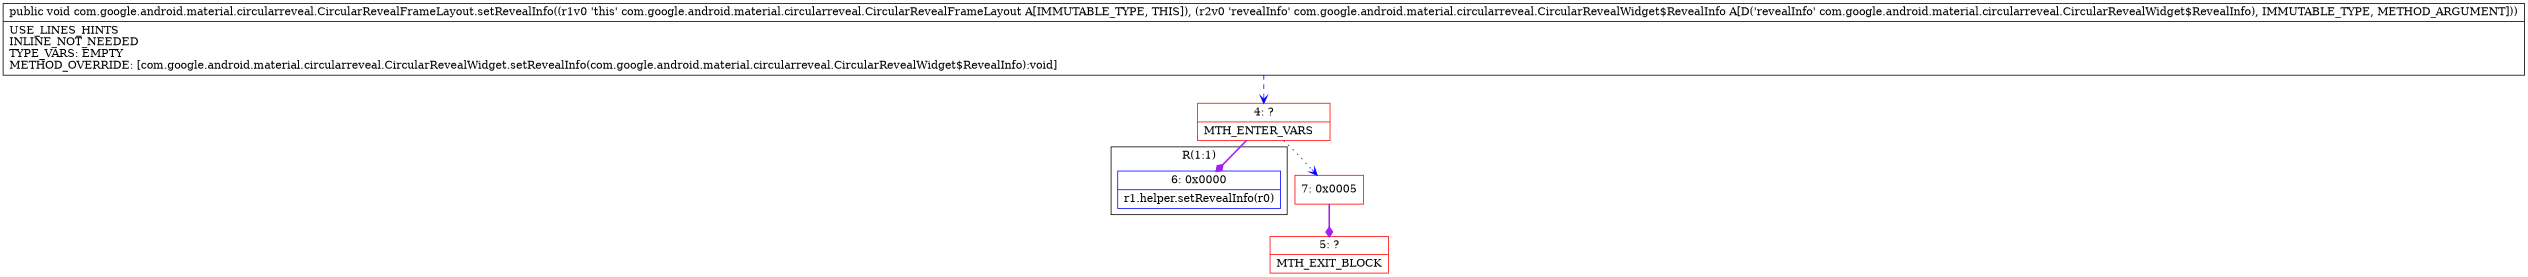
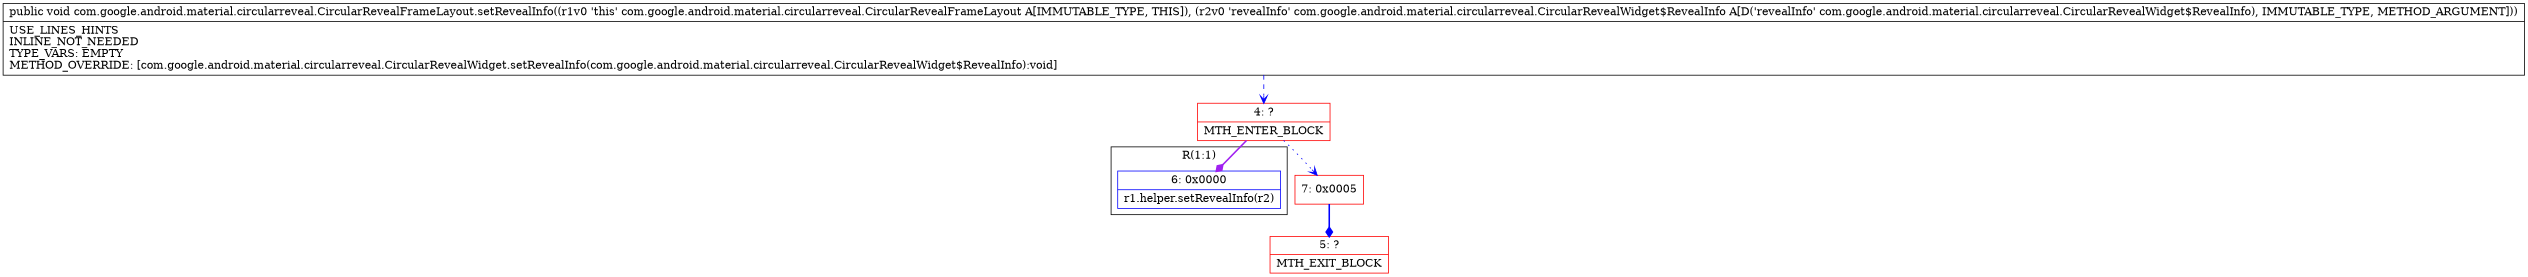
node "4: ?": text "MTH_ENTER_VARS" -> "MTH_ENTER_BLOCK"
node "6: 0x0000": text "r1.helper.setRevealInfo(r0)" -> "r1.helper.setRevealInfo(r2)"
edge "7: 0x0005" -> "5: ?": color purple -> blue
